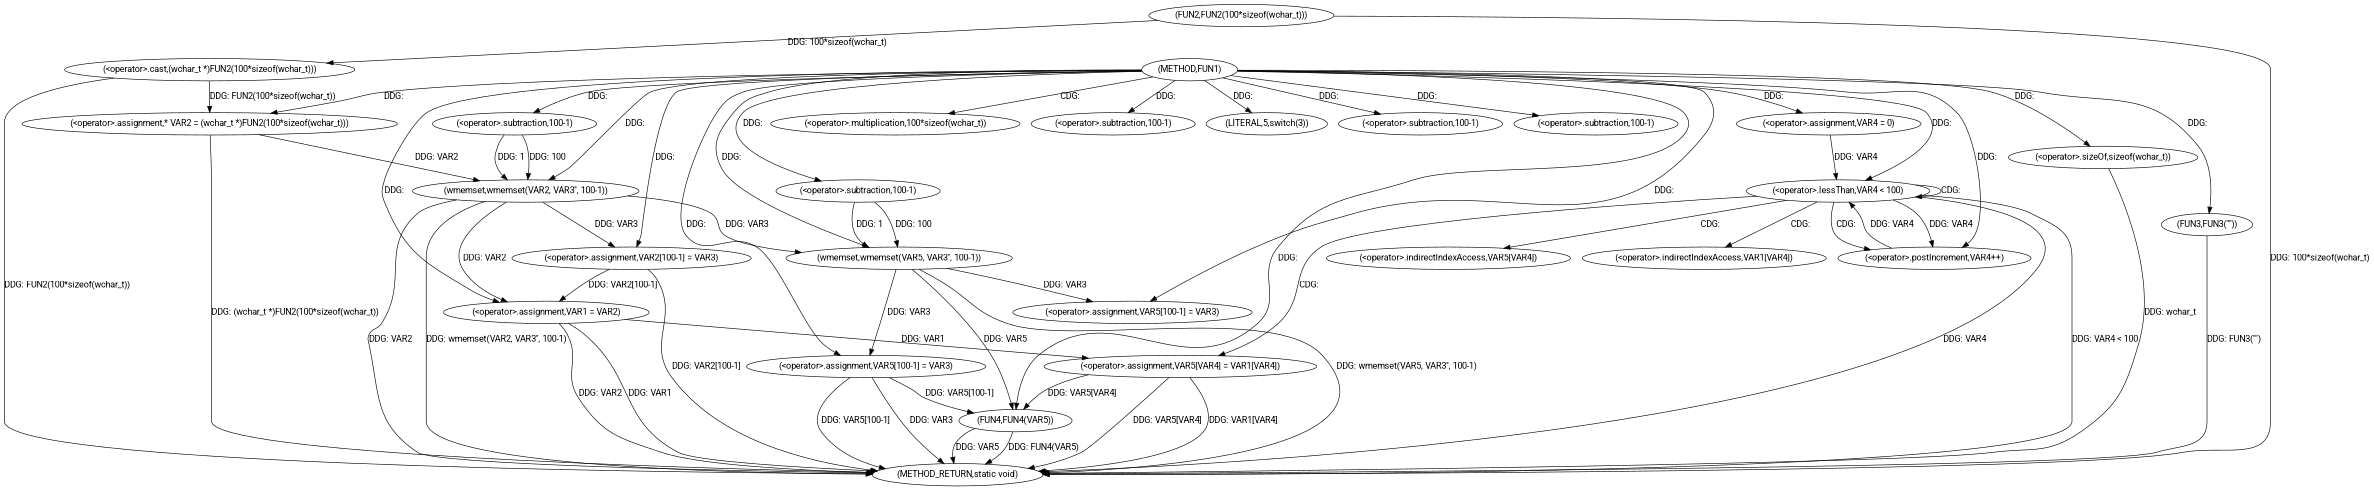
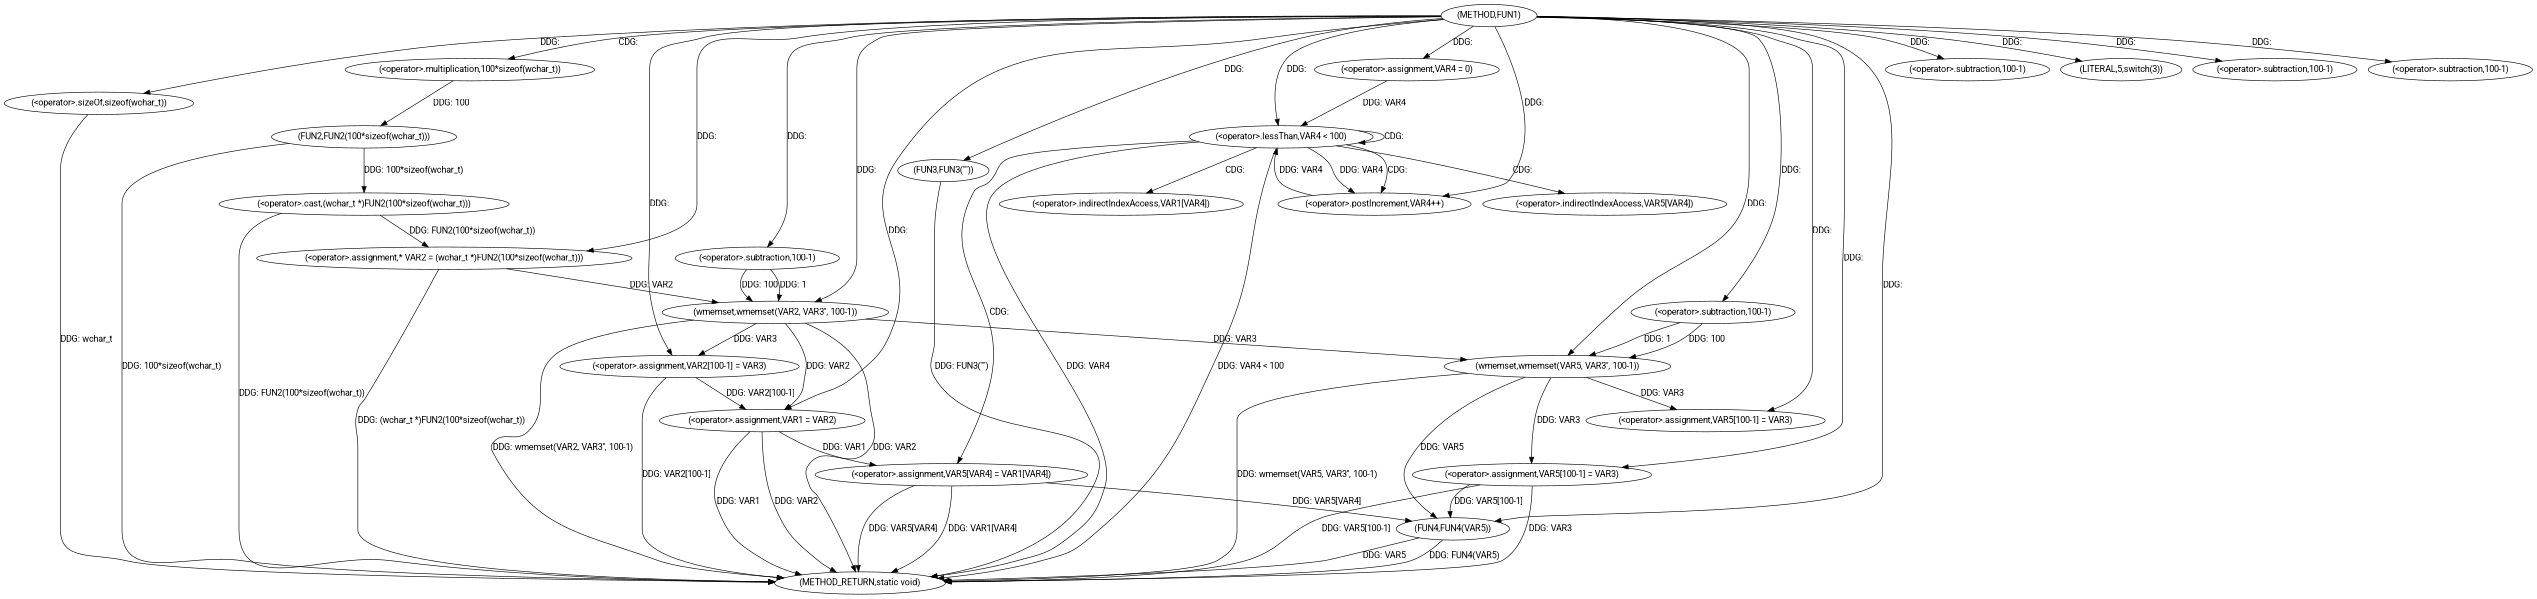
edge "(<operator>.multiplication,100*sizeof(wchar_t))" -> "(FUN2,FUN2(100*sizeof(wchar_t)))": added, label "DDG: 100"
